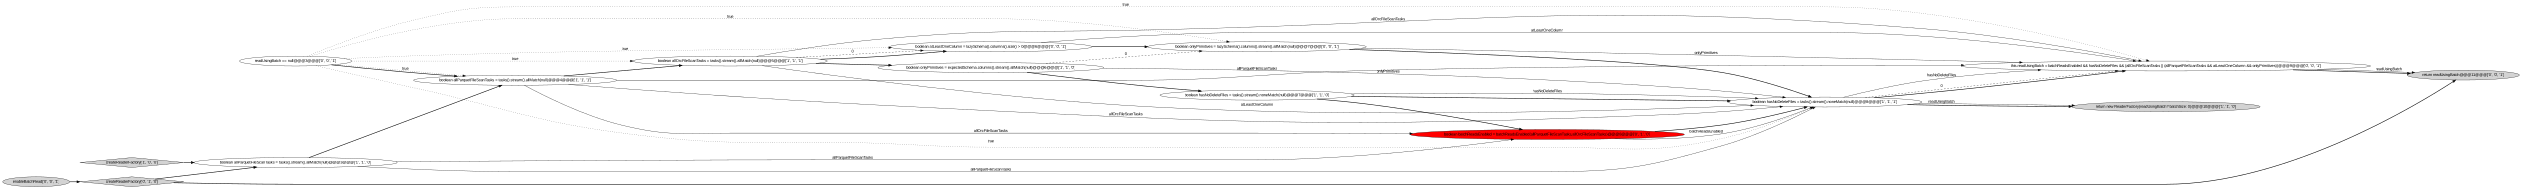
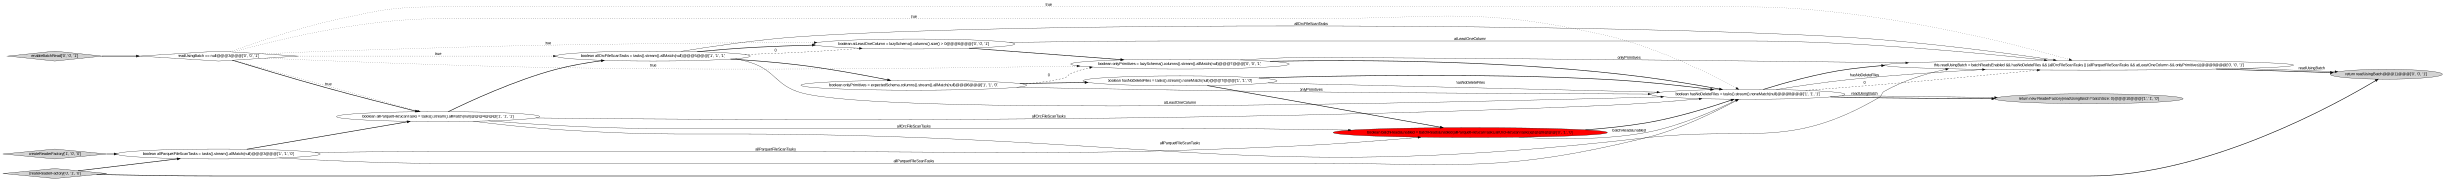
node "readUsingBatch == null@@@3@@@['0', '0', '1']": shape ellipse -> diamond
node "enableBatchRead['0', '0', '1']": shape ellipse -> diamond
edge "enableBatchRead['0', '0', '1']" -> "createReaderFactory['0', '1', '0']": now "enableBatchRead['0', '0', '1']" -> "readUsingBatch == null@@@3@@@['0', '0', '1']"
